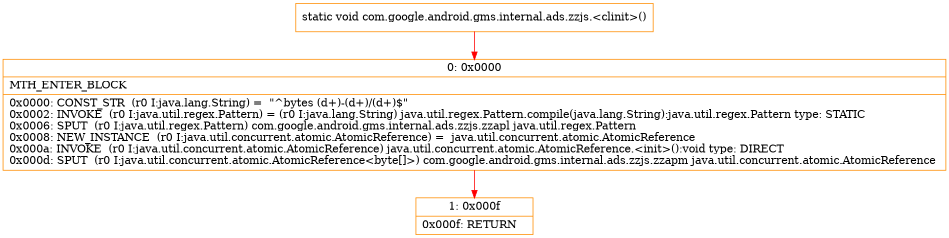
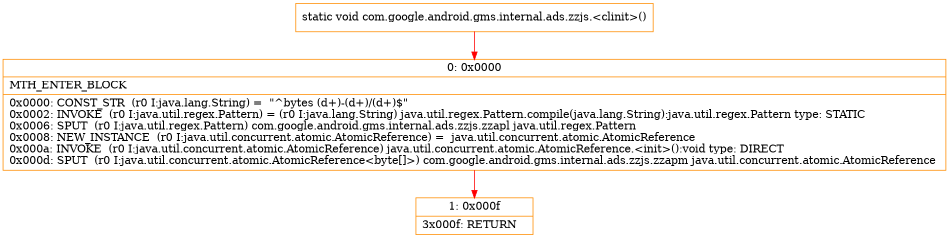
node "1: 0x000f": text "0x000f: RETURN" -> "3x000f: RETURN"
